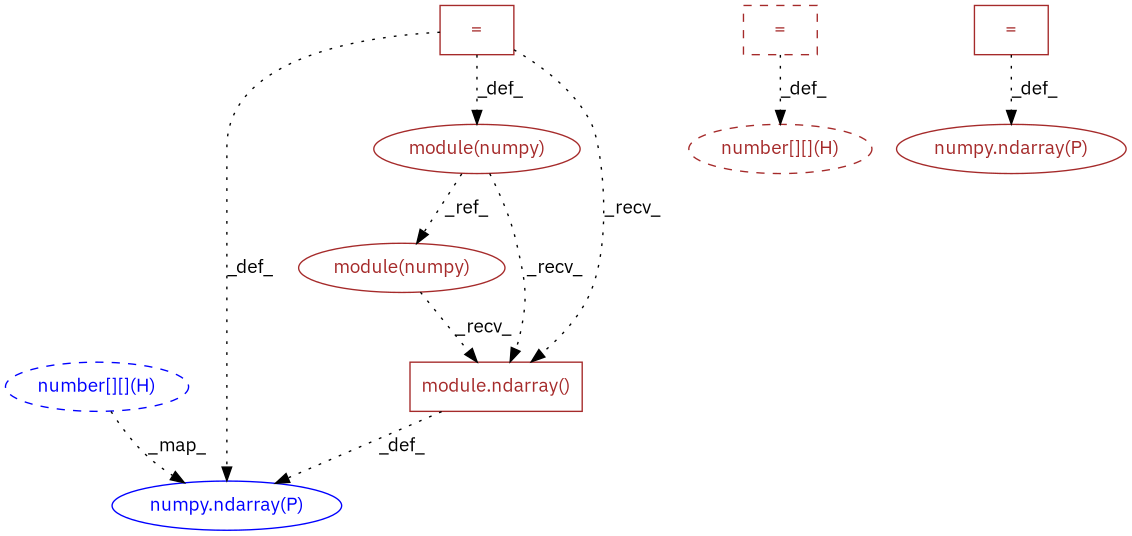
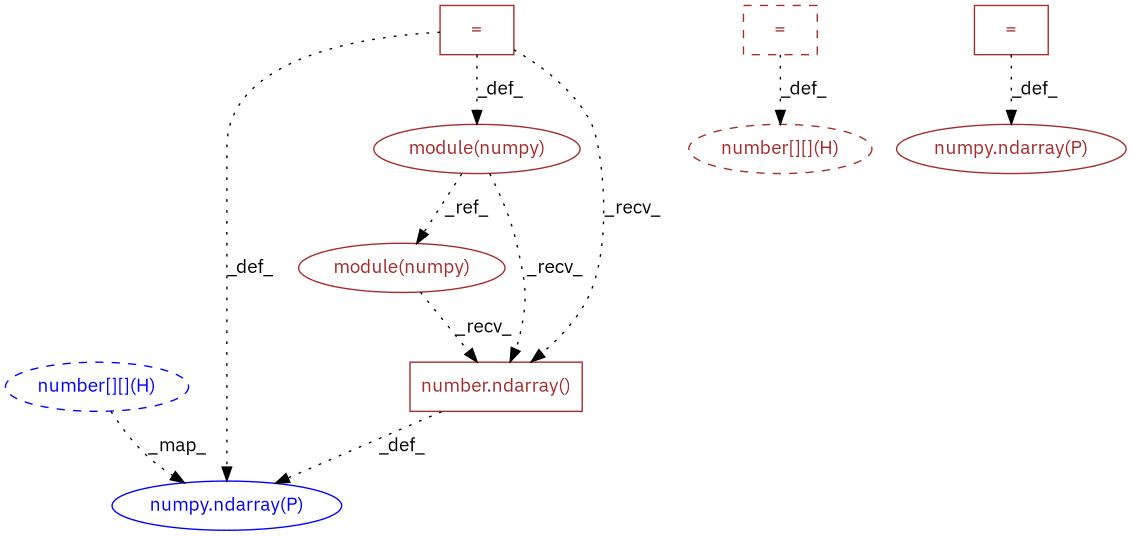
node "module.ndarray()": label "module.ndarray()" -> "number.ndarray()"
